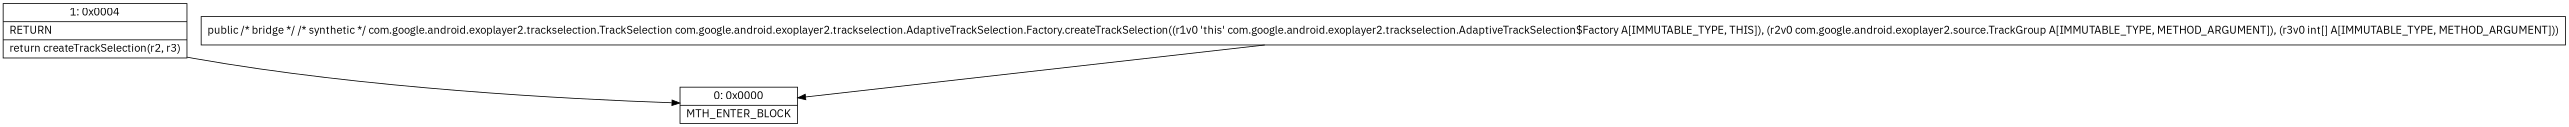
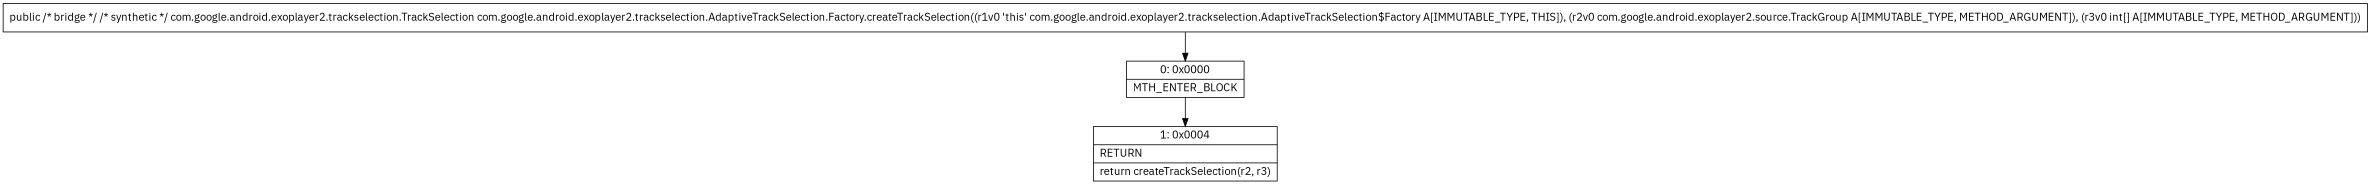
edge "1: 0x0004" -> "0: 0x0000": reversed
